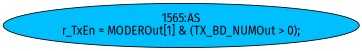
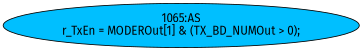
node "1565:AS r_TxEn = MODEROut[1] & (TX_BD_NUMOut > 0);": label "1565:AS r_TxEn = MODEROut[1] & (TX_BD_NUMOut > 0);" -> "1065:AS r_TxEn = MODEROut[1] & (TX_BD_NUMOut > 0);"
